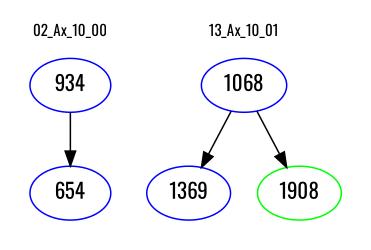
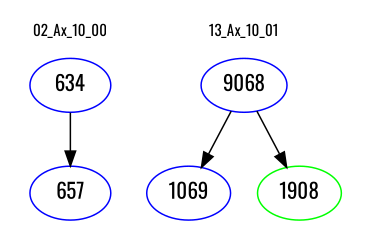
node "934": label "934" -> "634"
node "1068": label "1068" -> "9068"
node "654": label "654" -> "657"
node "1369": label "1369" -> "1069"
